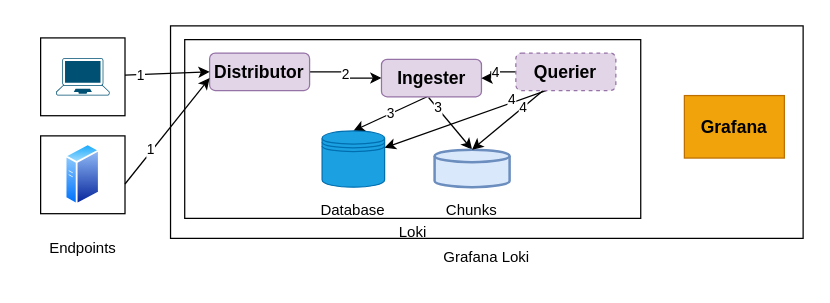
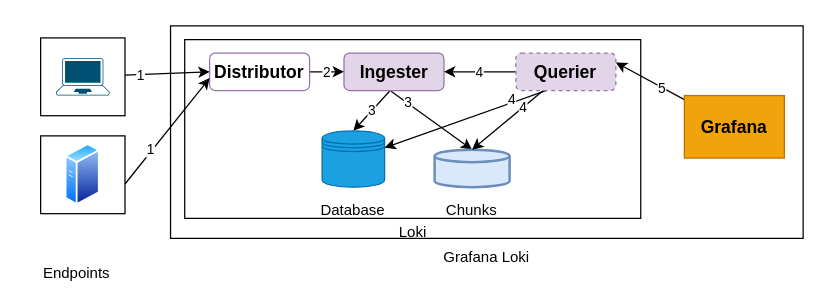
node "Distributor": fillcolor #e1d5e7 -> #ffffff
node "Ingester": moved (431, 78) -> (394, 72)
edge "Grafana" -> "Querier": added, label "5"
node "Endpoints": moved (83, 248) -> (77, 273)
